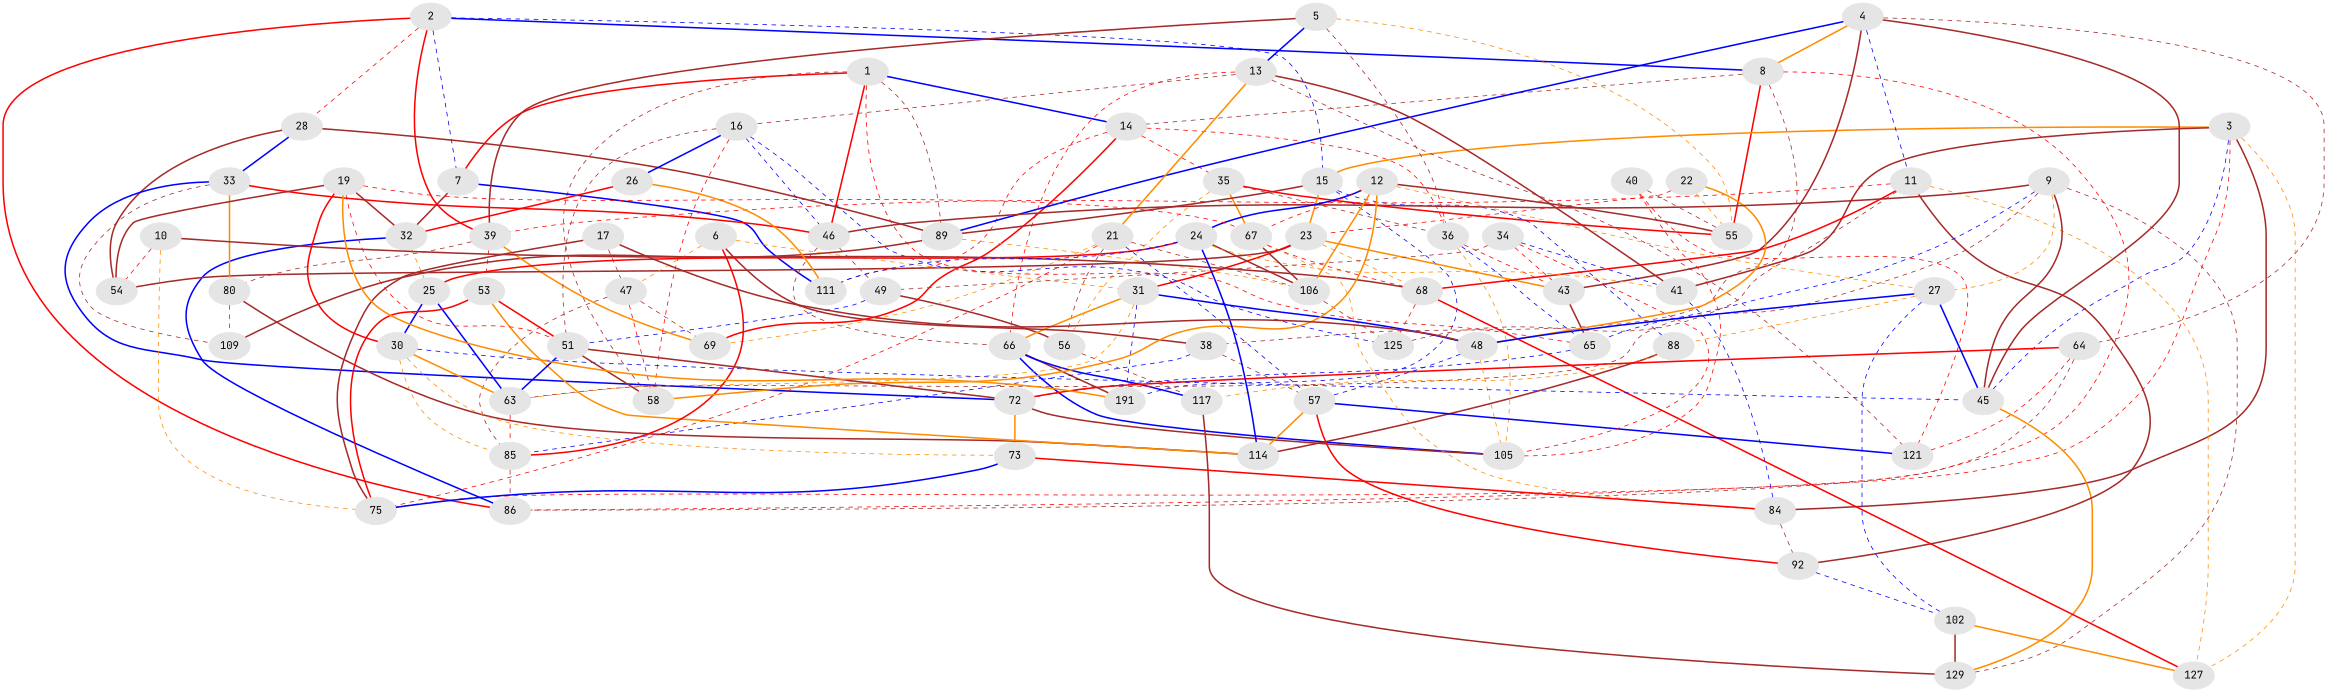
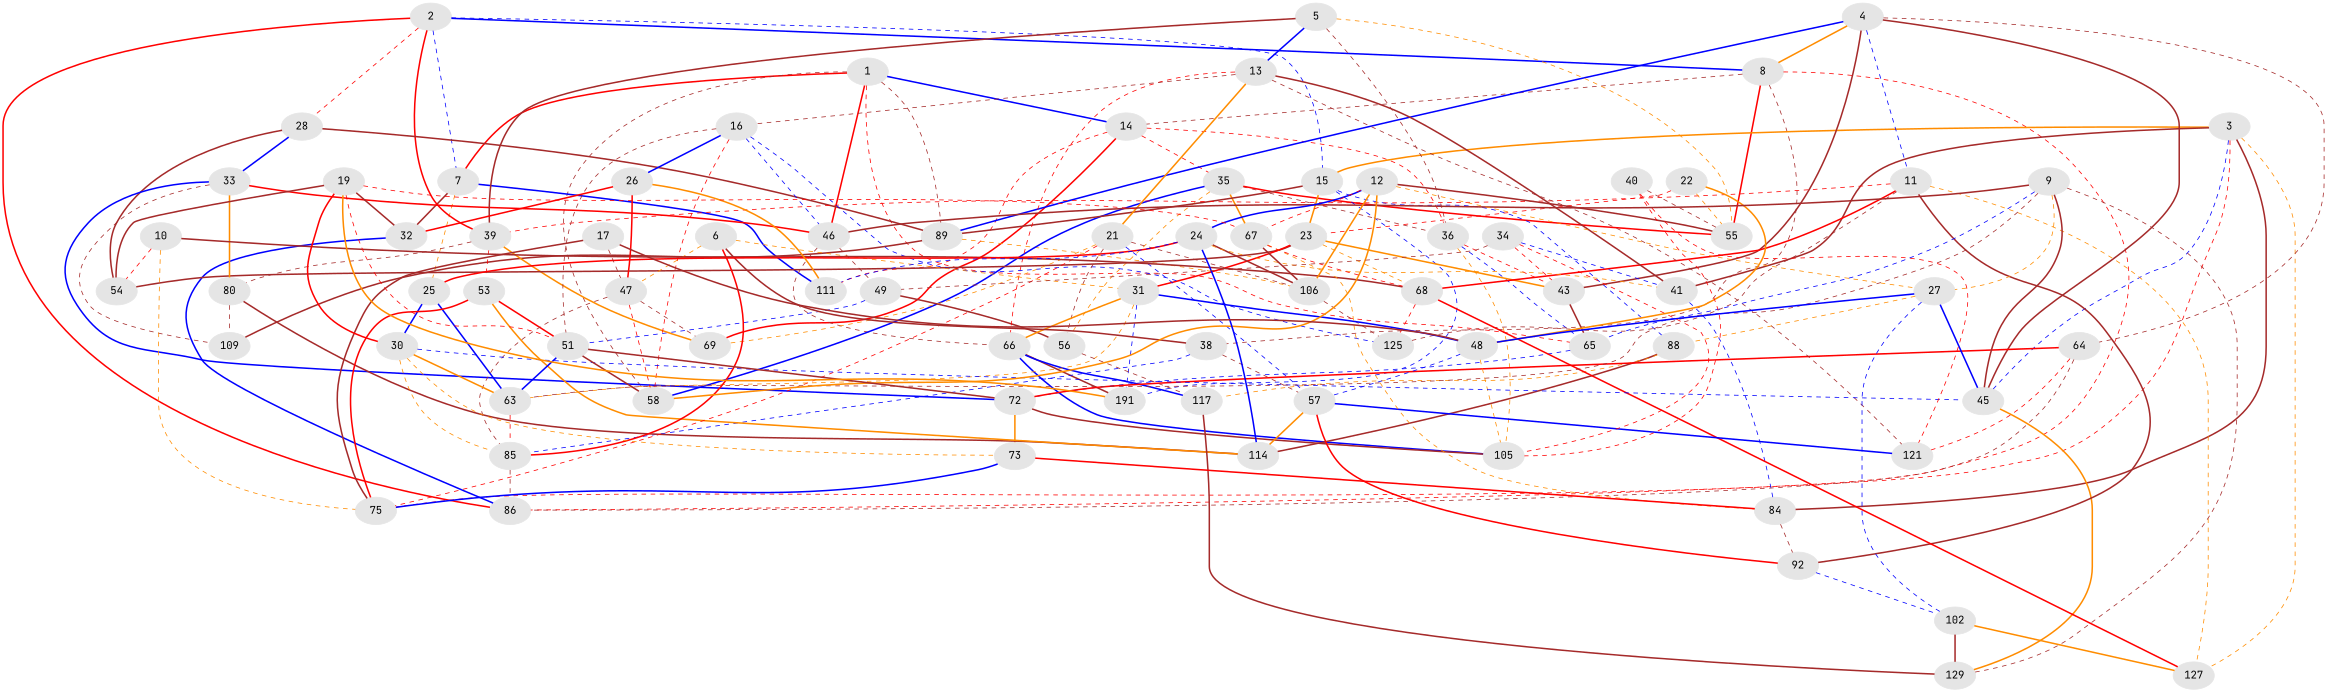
edge "26" -- "47": added
edge "32" -- "25": now "7" -- "25"
edge "35" -- "58": added
